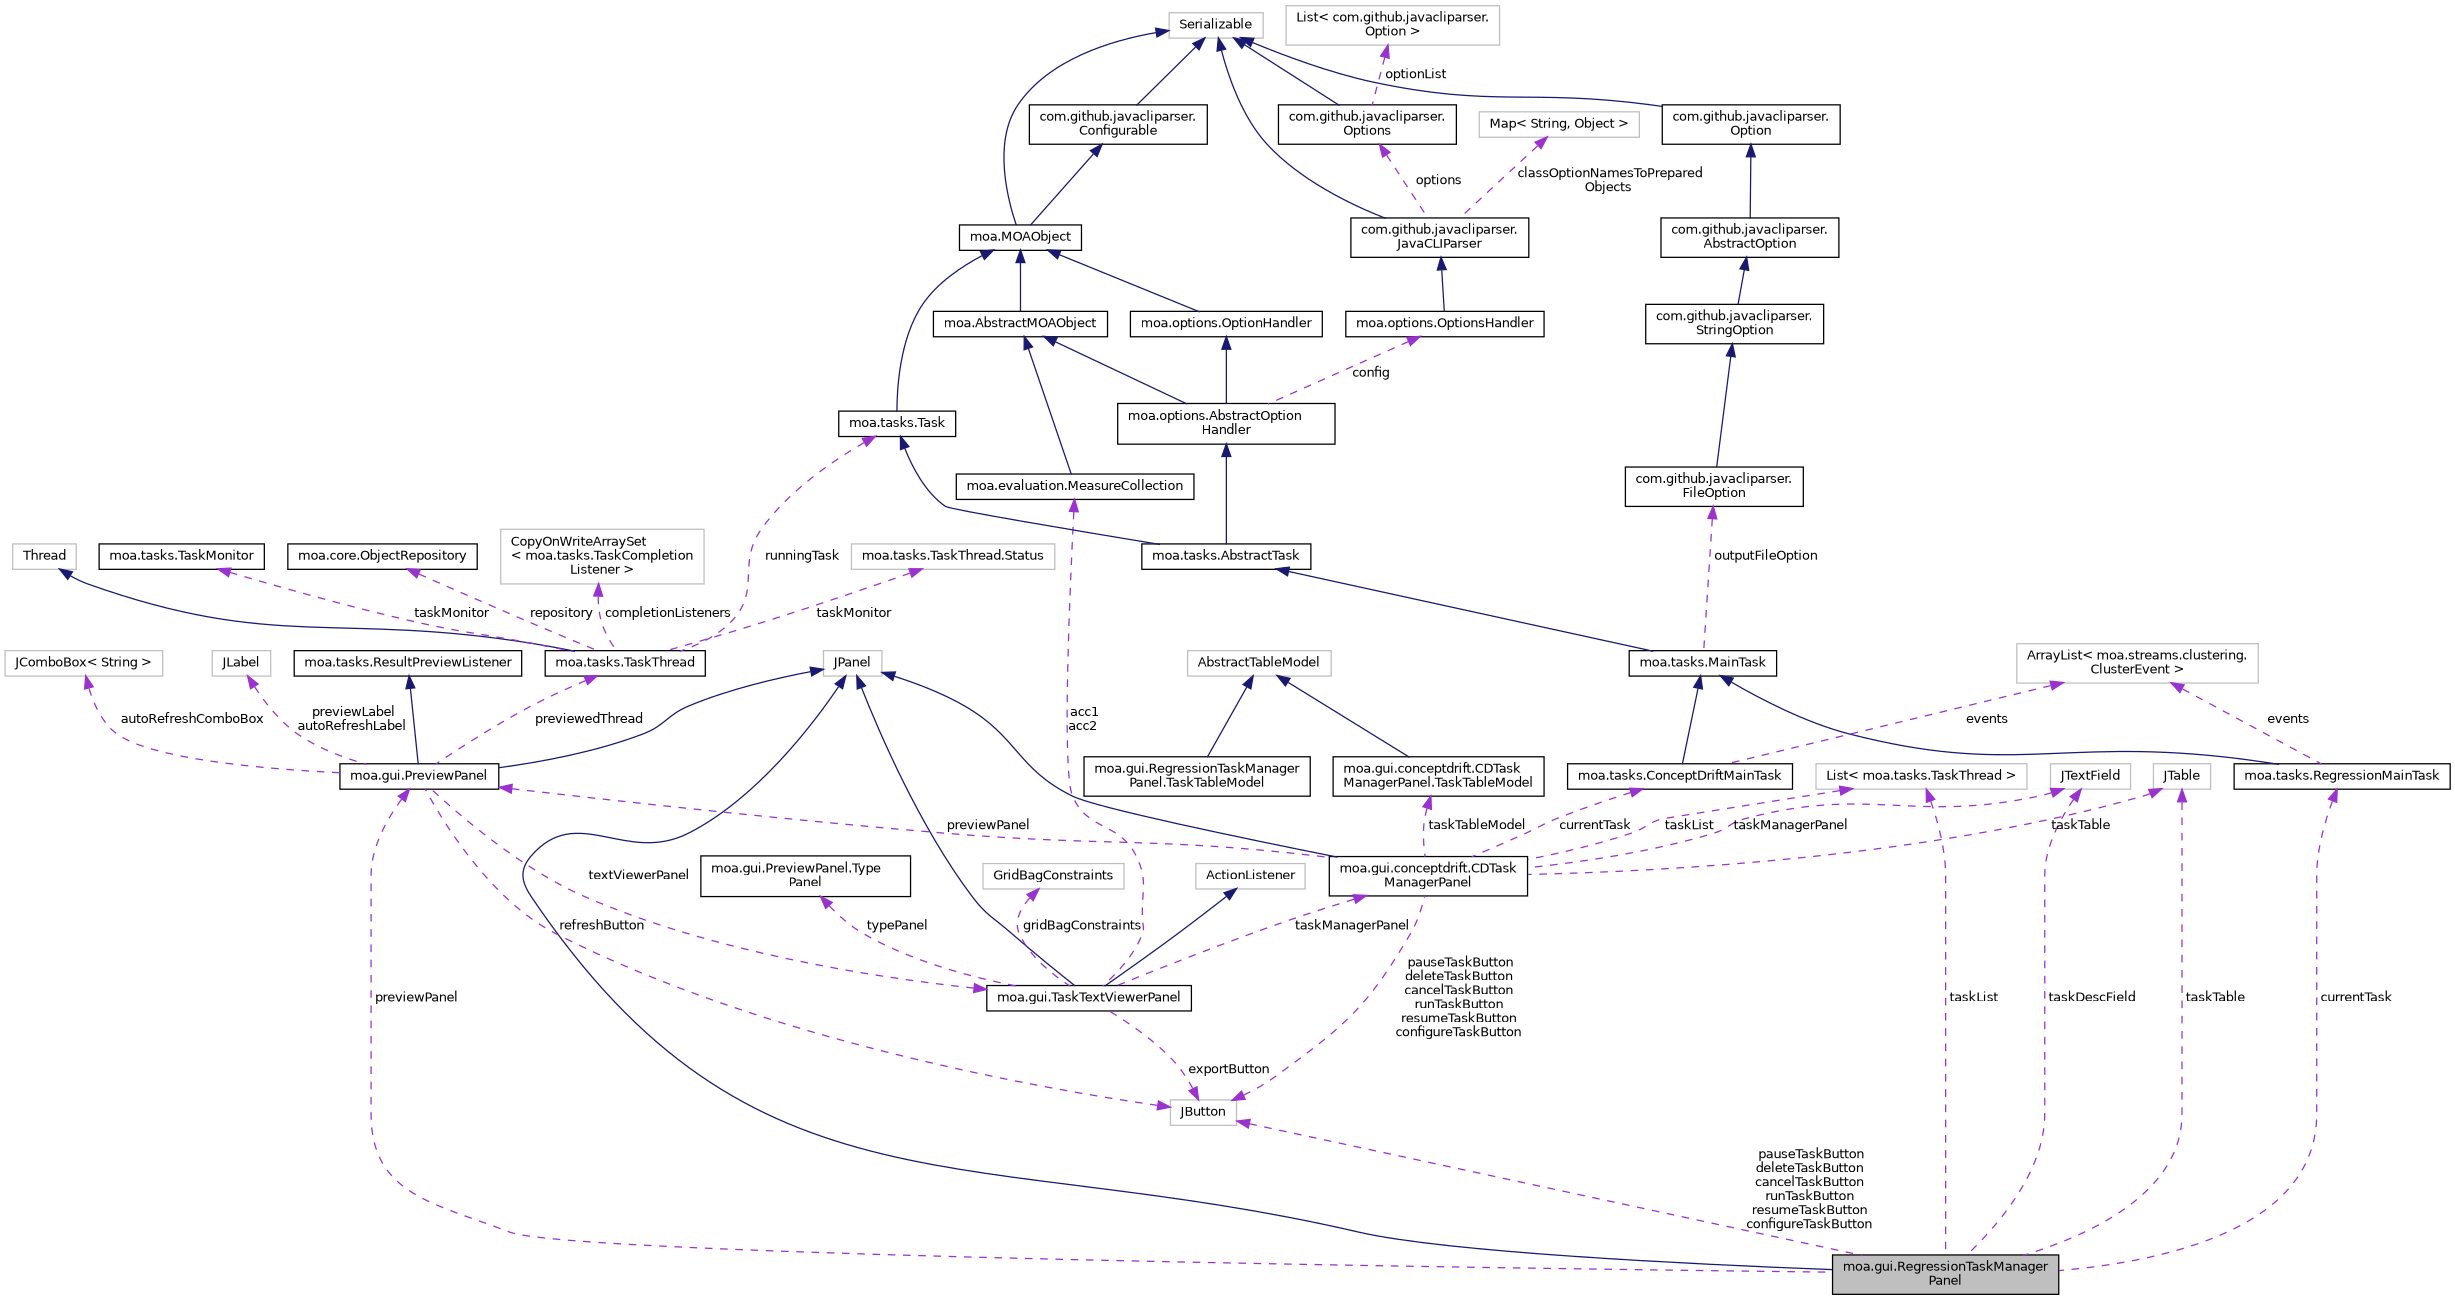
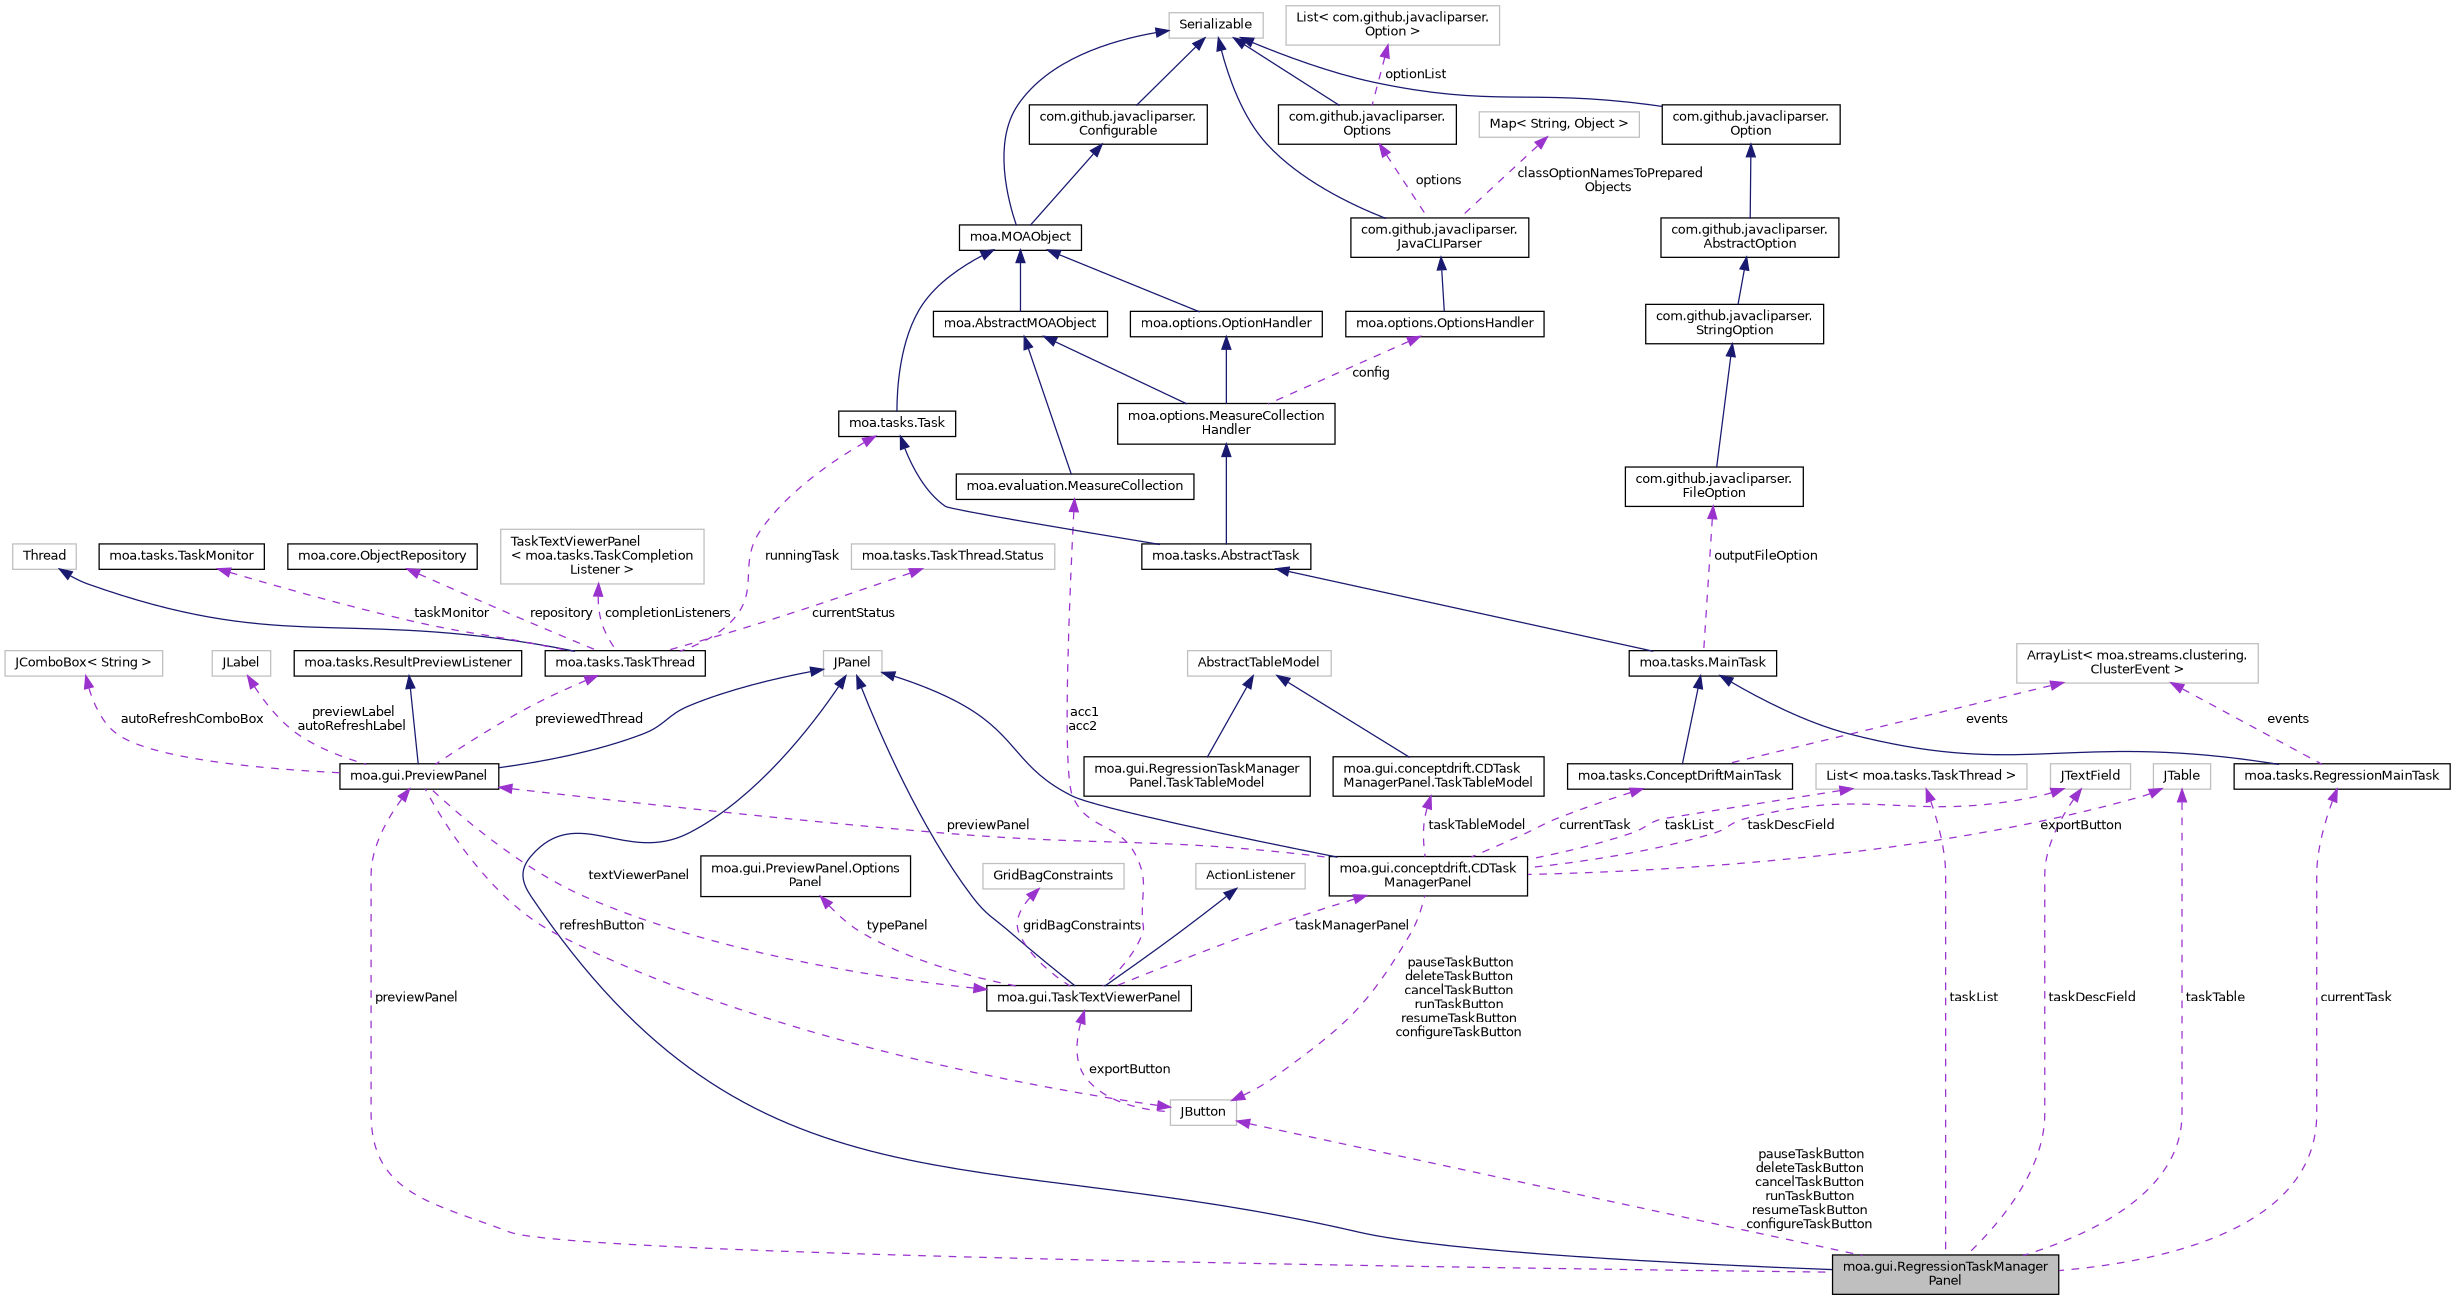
node "moa.options.AbstractOption Handler": label "moa.options.AbstractOption Handler" -> "moa.options.MeasureCollection Handler"
node "CopyOnWriteArraySet < moa.tasks.TaskCompletion Listener >": label "CopyOnWriteArraySet < moa.tasks.TaskCompletion Listener >" -> "TaskTextViewerPanel < moa.tasks.TaskCompletion Listener >"
edge "moa.tasks.TaskThread" -> "moa.tasks.TaskThread.Status": label " taskMonitor" -> " currentStatus"
edge "moa.gui.conceptdrift.CDTask ManagerPanel" -> "JTextField": label " taskManagerPanel" -> " taskDescField"
edge "moa.gui.conceptdrift.CDTask ManagerPanel" -> "JTable": label " taskTable" -> " exportButton"
node "moa.gui.PreviewPanel.Type Panel": label "moa.gui.PreviewPanel.Type Panel" -> "moa.gui.PreviewPanel.Options Panel"
edge "moa.gui.TaskTextViewerPanel" -> "JButton": reversed
